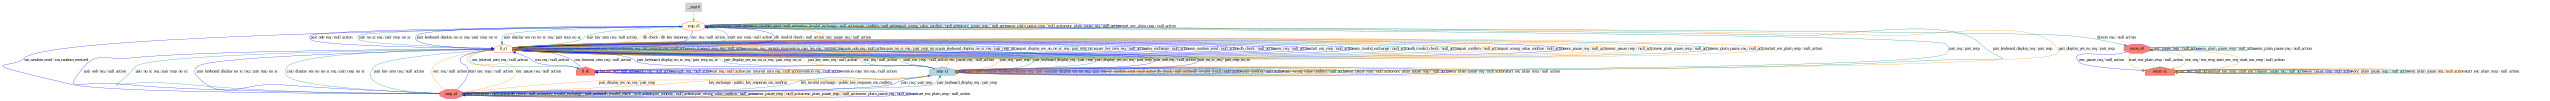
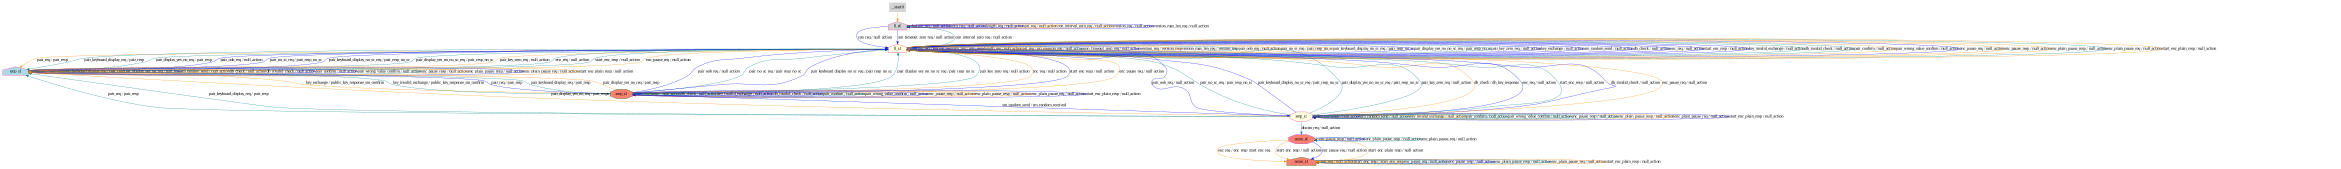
edge "__start0" -> "smp_s3": now "__start0" -> "ll_s0"
node "ll_s0": fillcolor salmon -> lightgrey
node "smp_s2": color purple -> darkgreen
